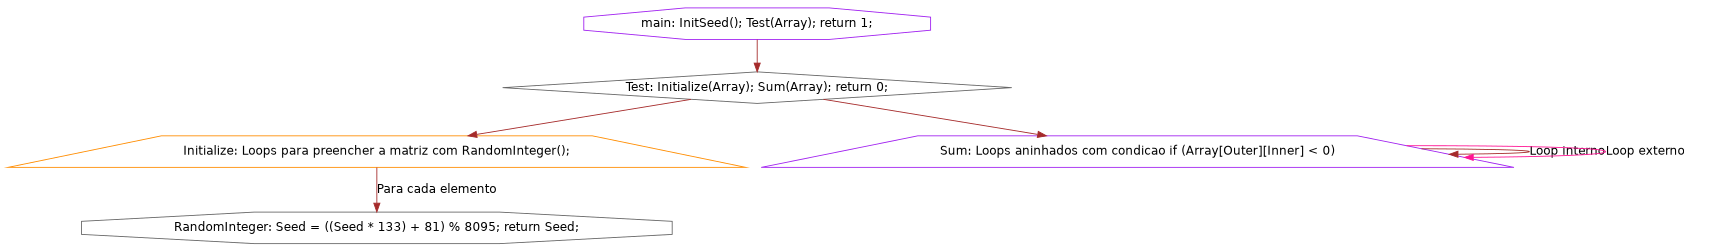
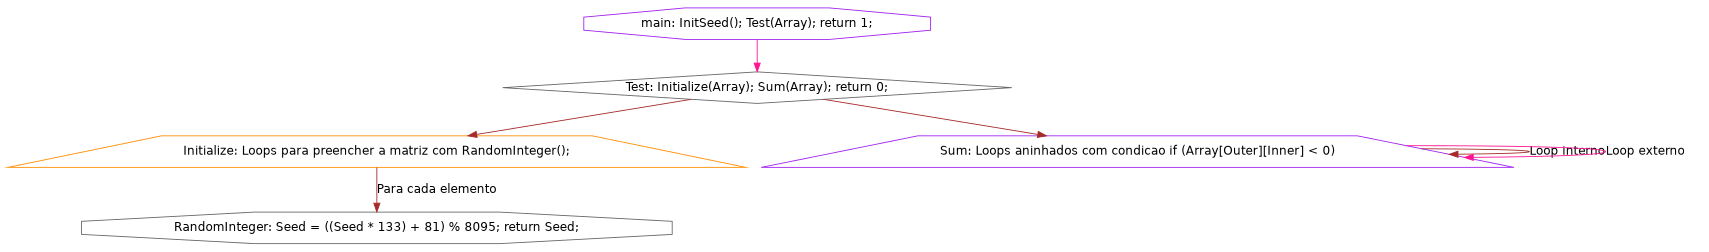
edge "main: InitSeed(); Test(Array); return 1;" -> "Test: Initialize(Array); Sum(Array); return 0;": color brown -> deeppink
